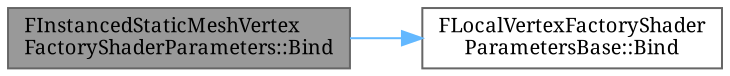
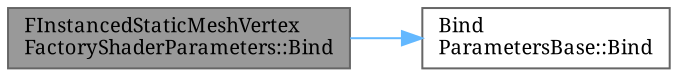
node "FLocalVertexFactoryShader ParametersBase::Bind": label "FLocalVertexFactoryShader ParametersBase::Bind" -> "Bind ParametersBase::Bind"
